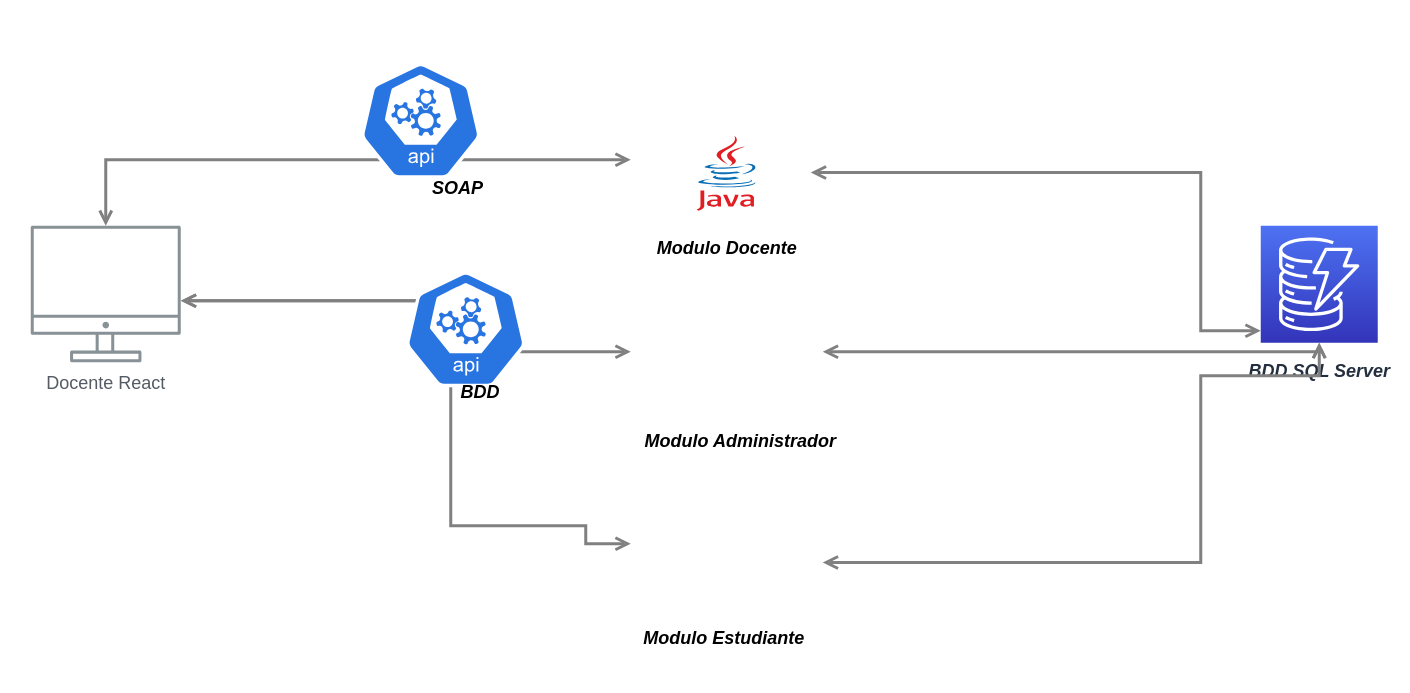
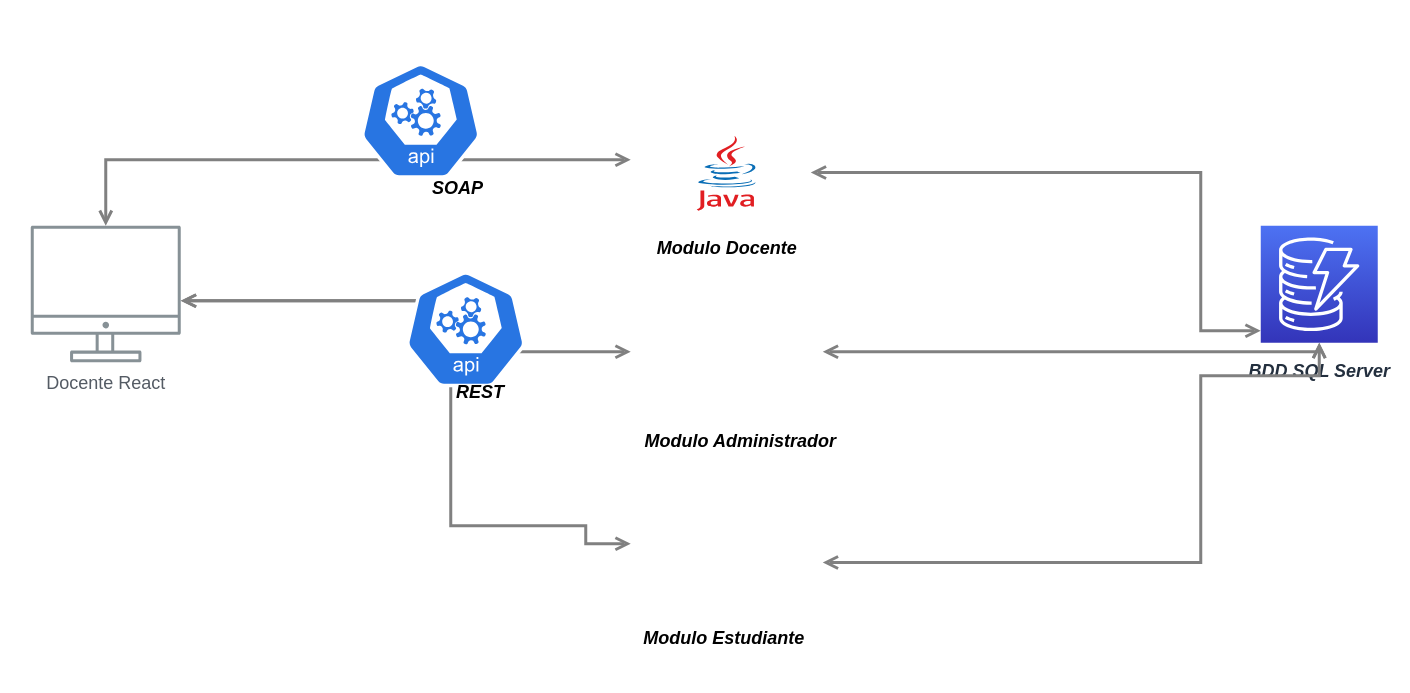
node "BDD": label "BDD" -> "REST"
